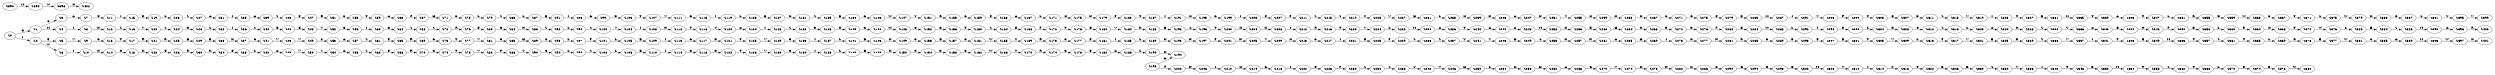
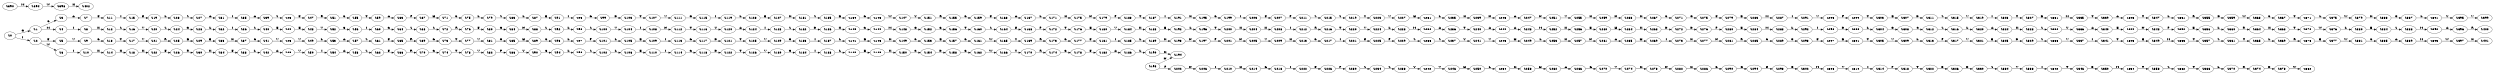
edge "S17" -> "S21": label "R" -> "V"
